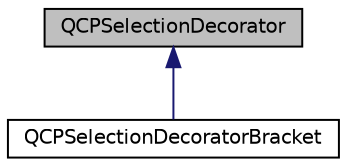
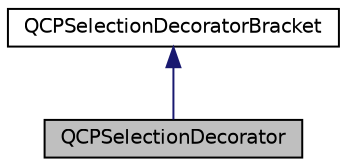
edge "QCPSelectionDecoratorBracket" -> "QCPSelectionDecorator": reversed
